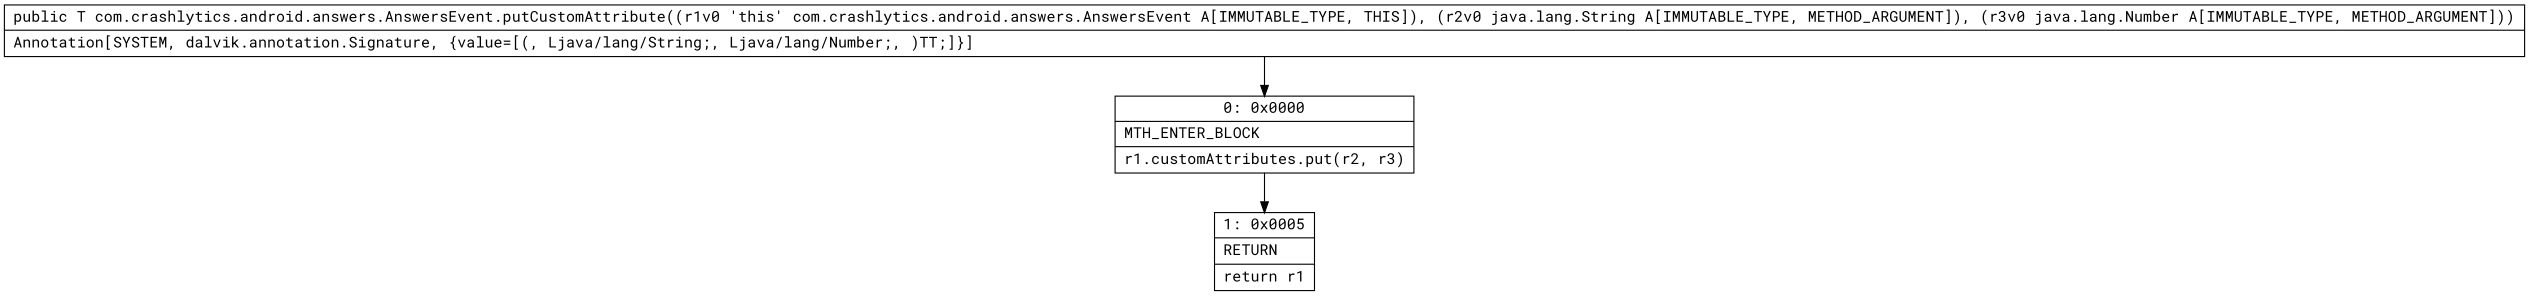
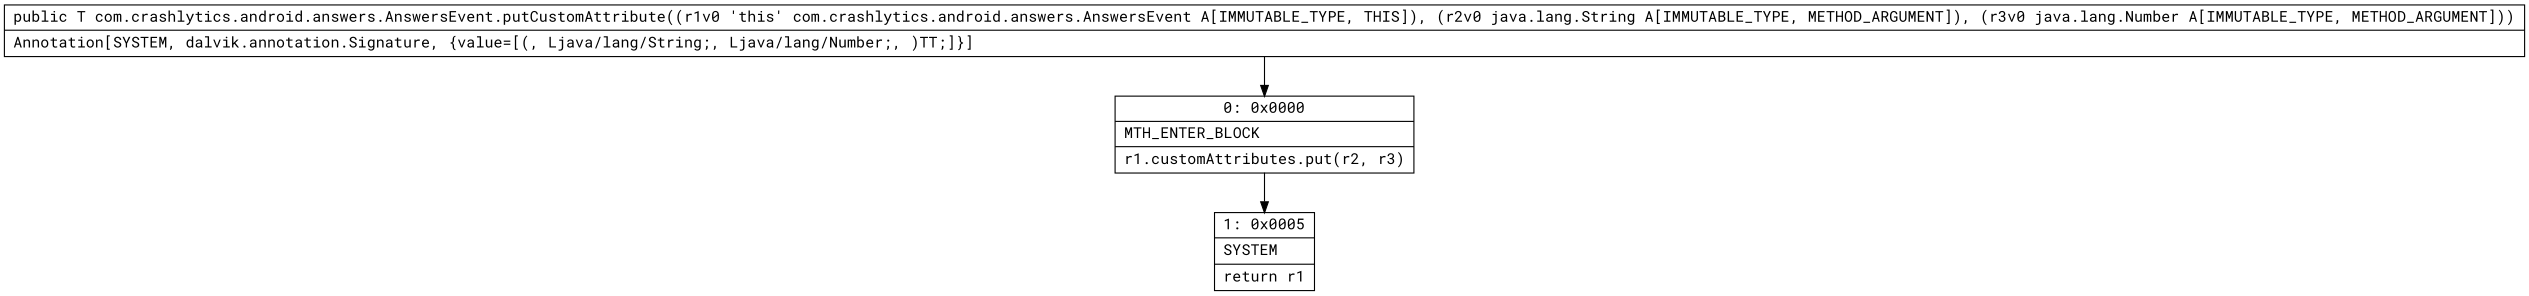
node "1: 0x0005": text "RETURN" -> "SYSTEM"
